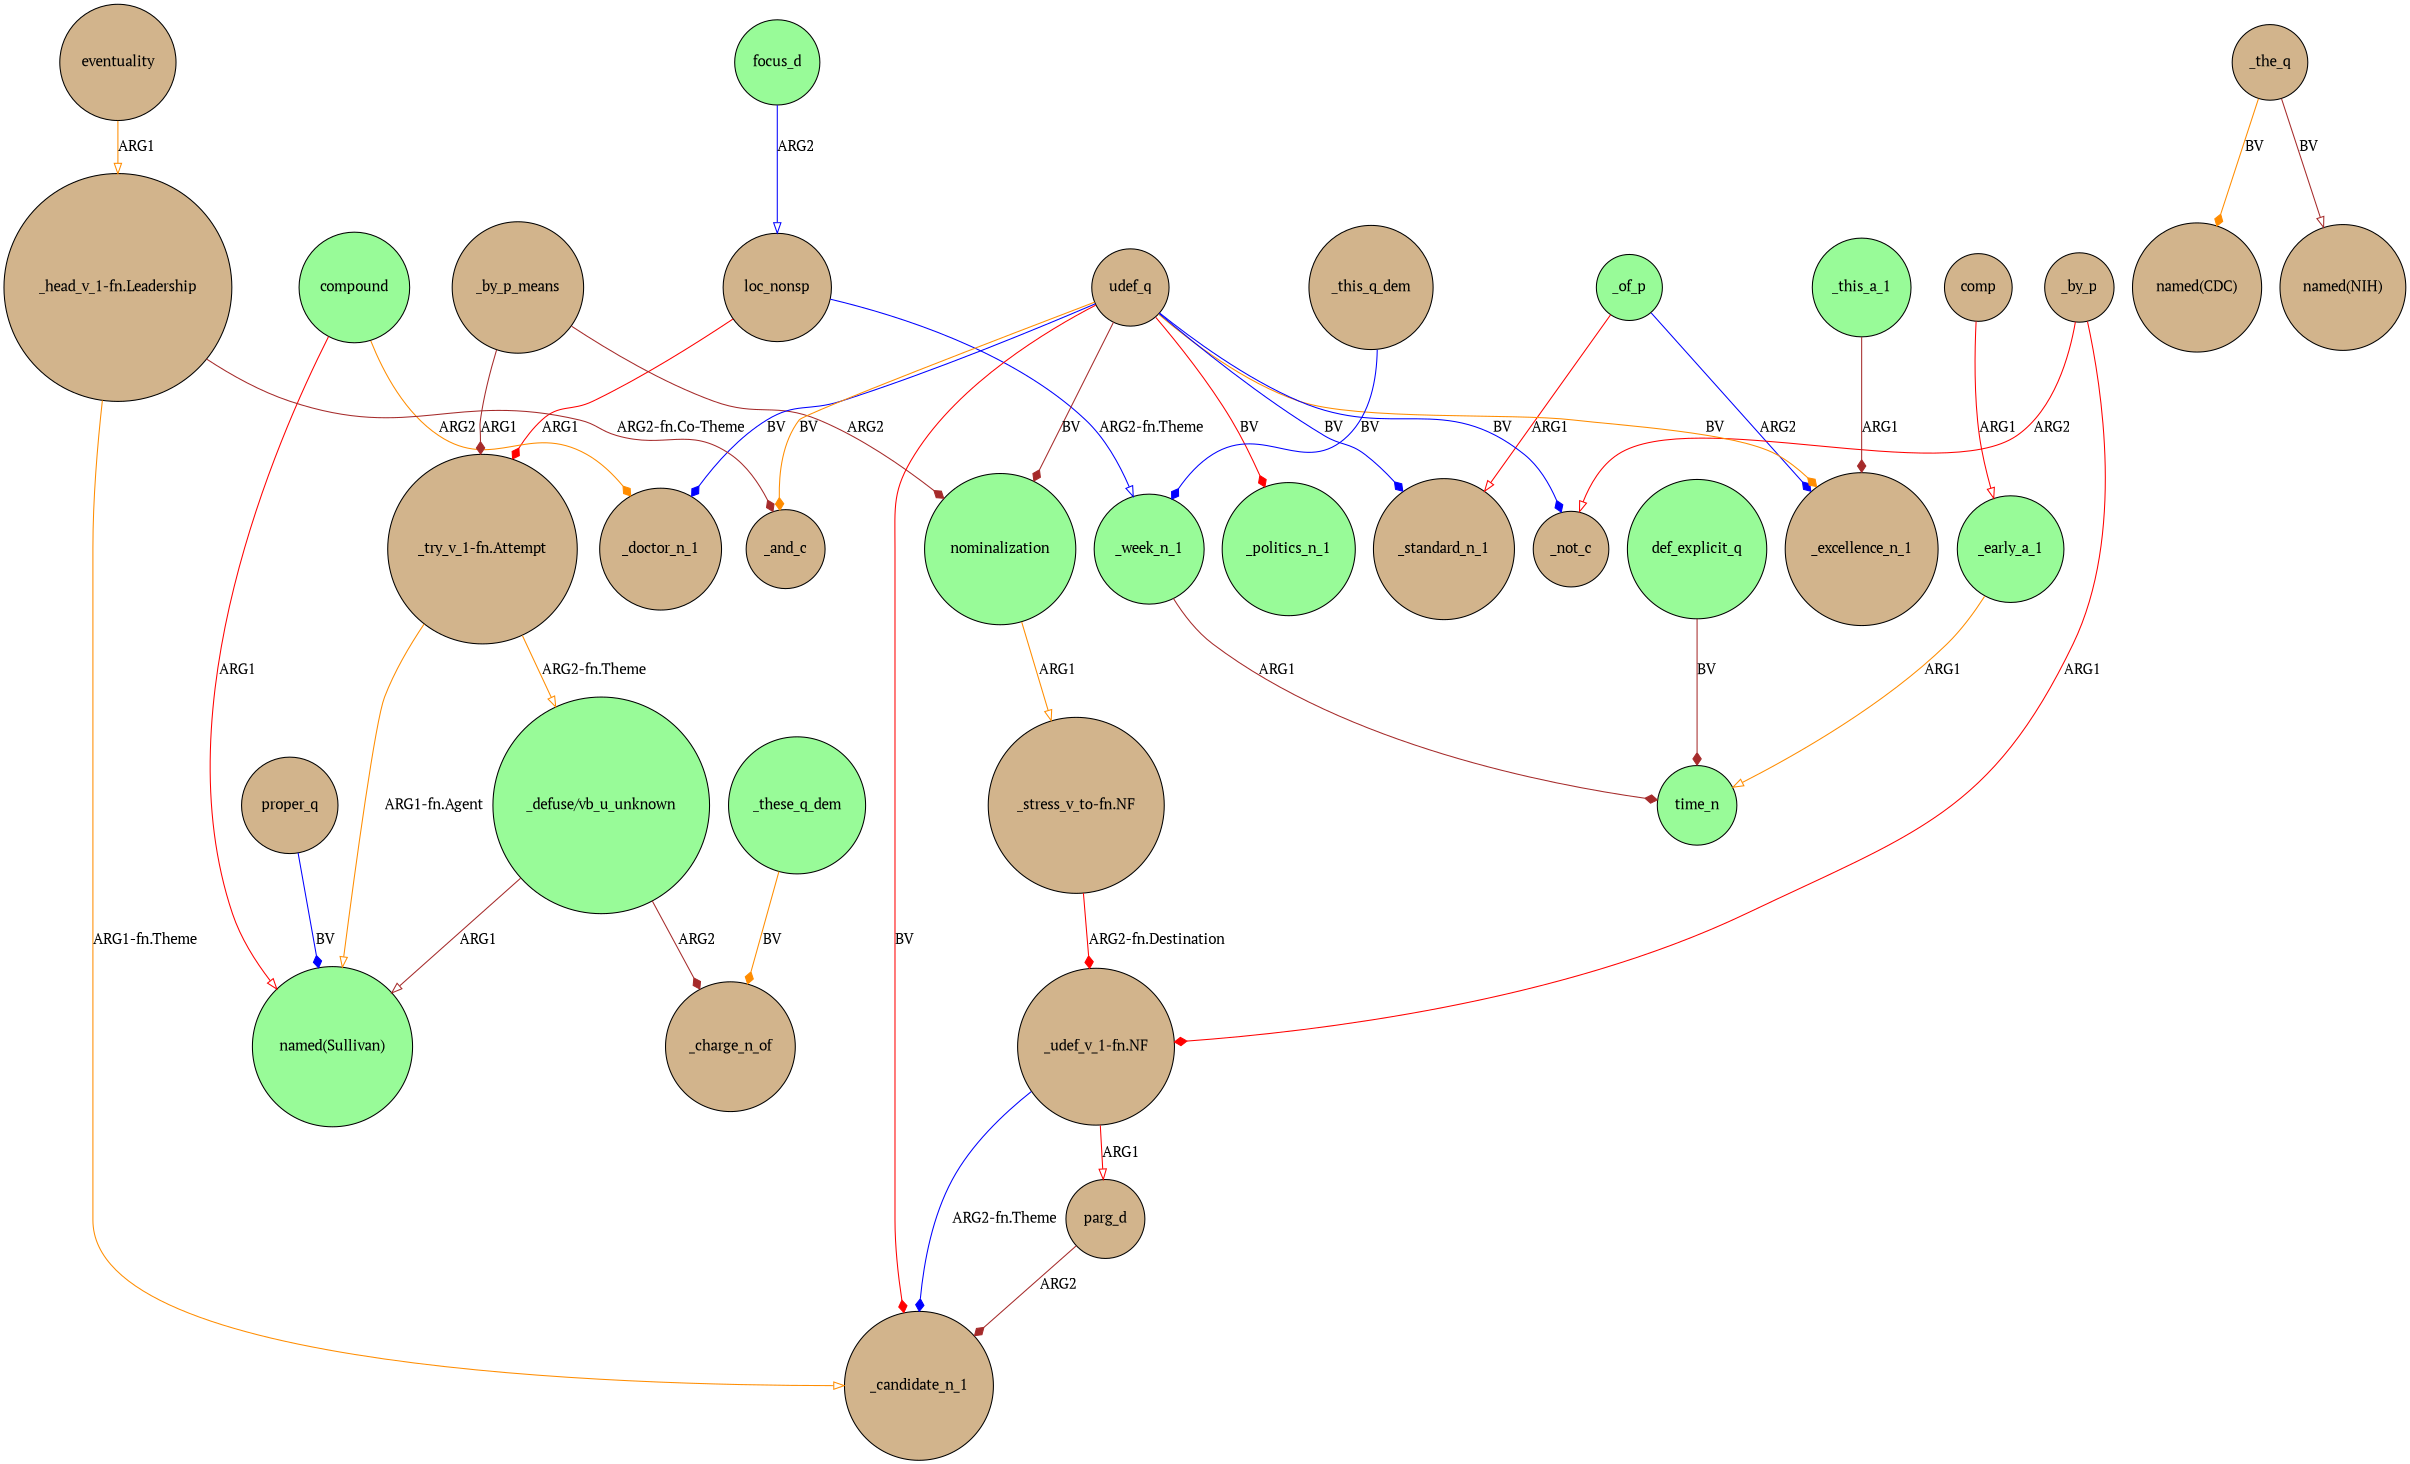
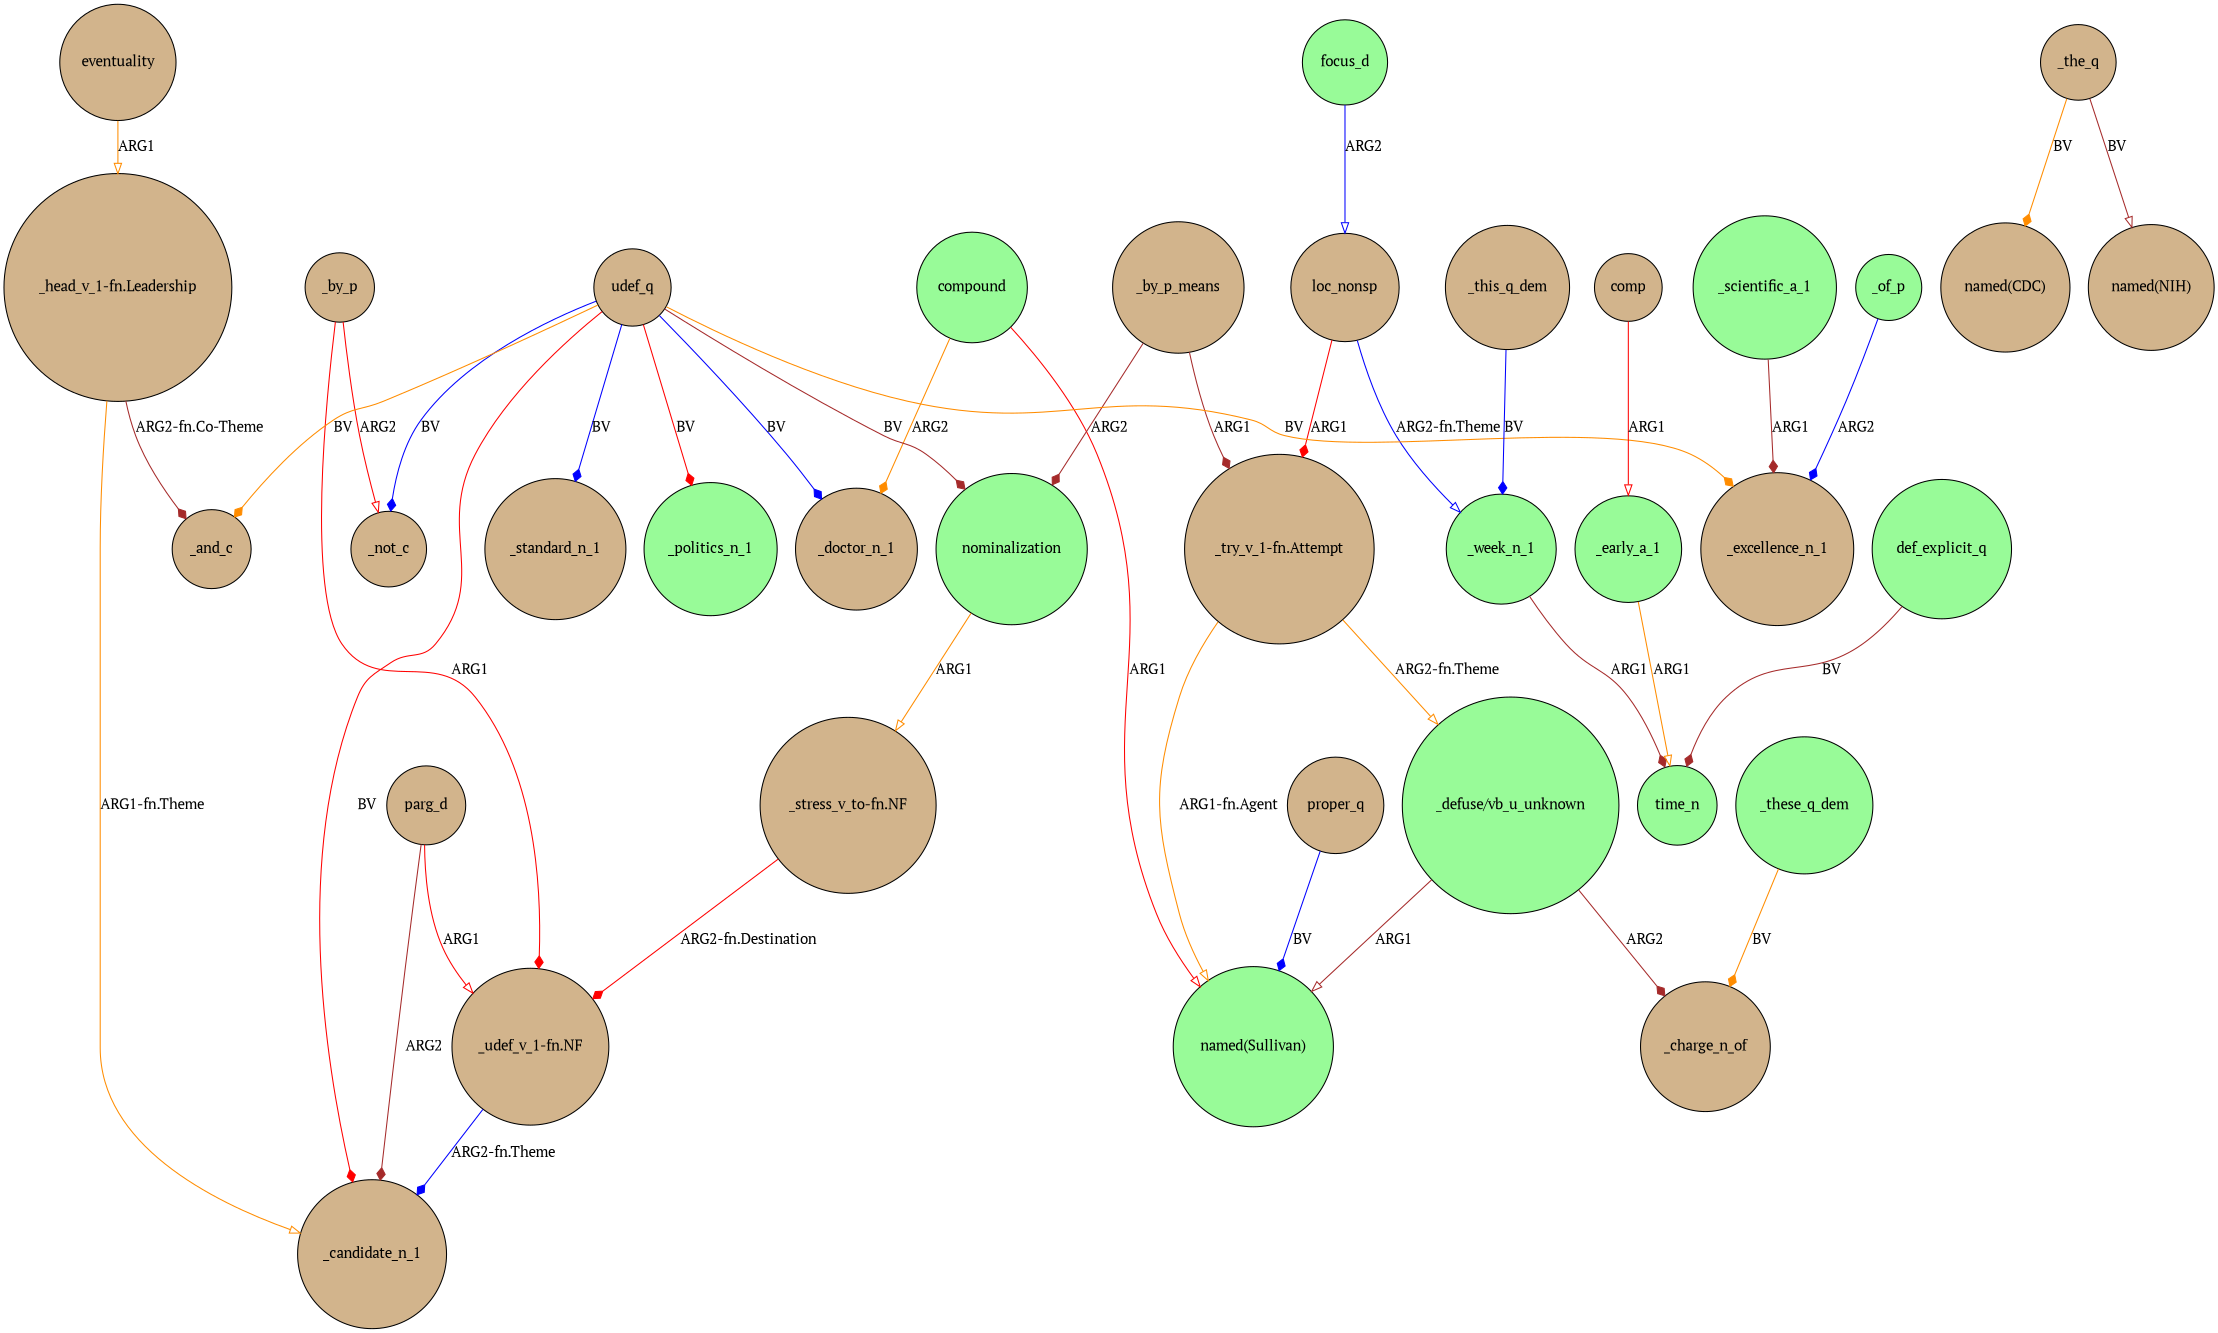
node "_this_a_1": label "_this_a_1" -> "_scientific_a_1"
edge "_of_p" -> "_standard_n_1": removed, label "ARG1"
edge "_udef_v_1-fn.NF" -> "parg_d": reversed
